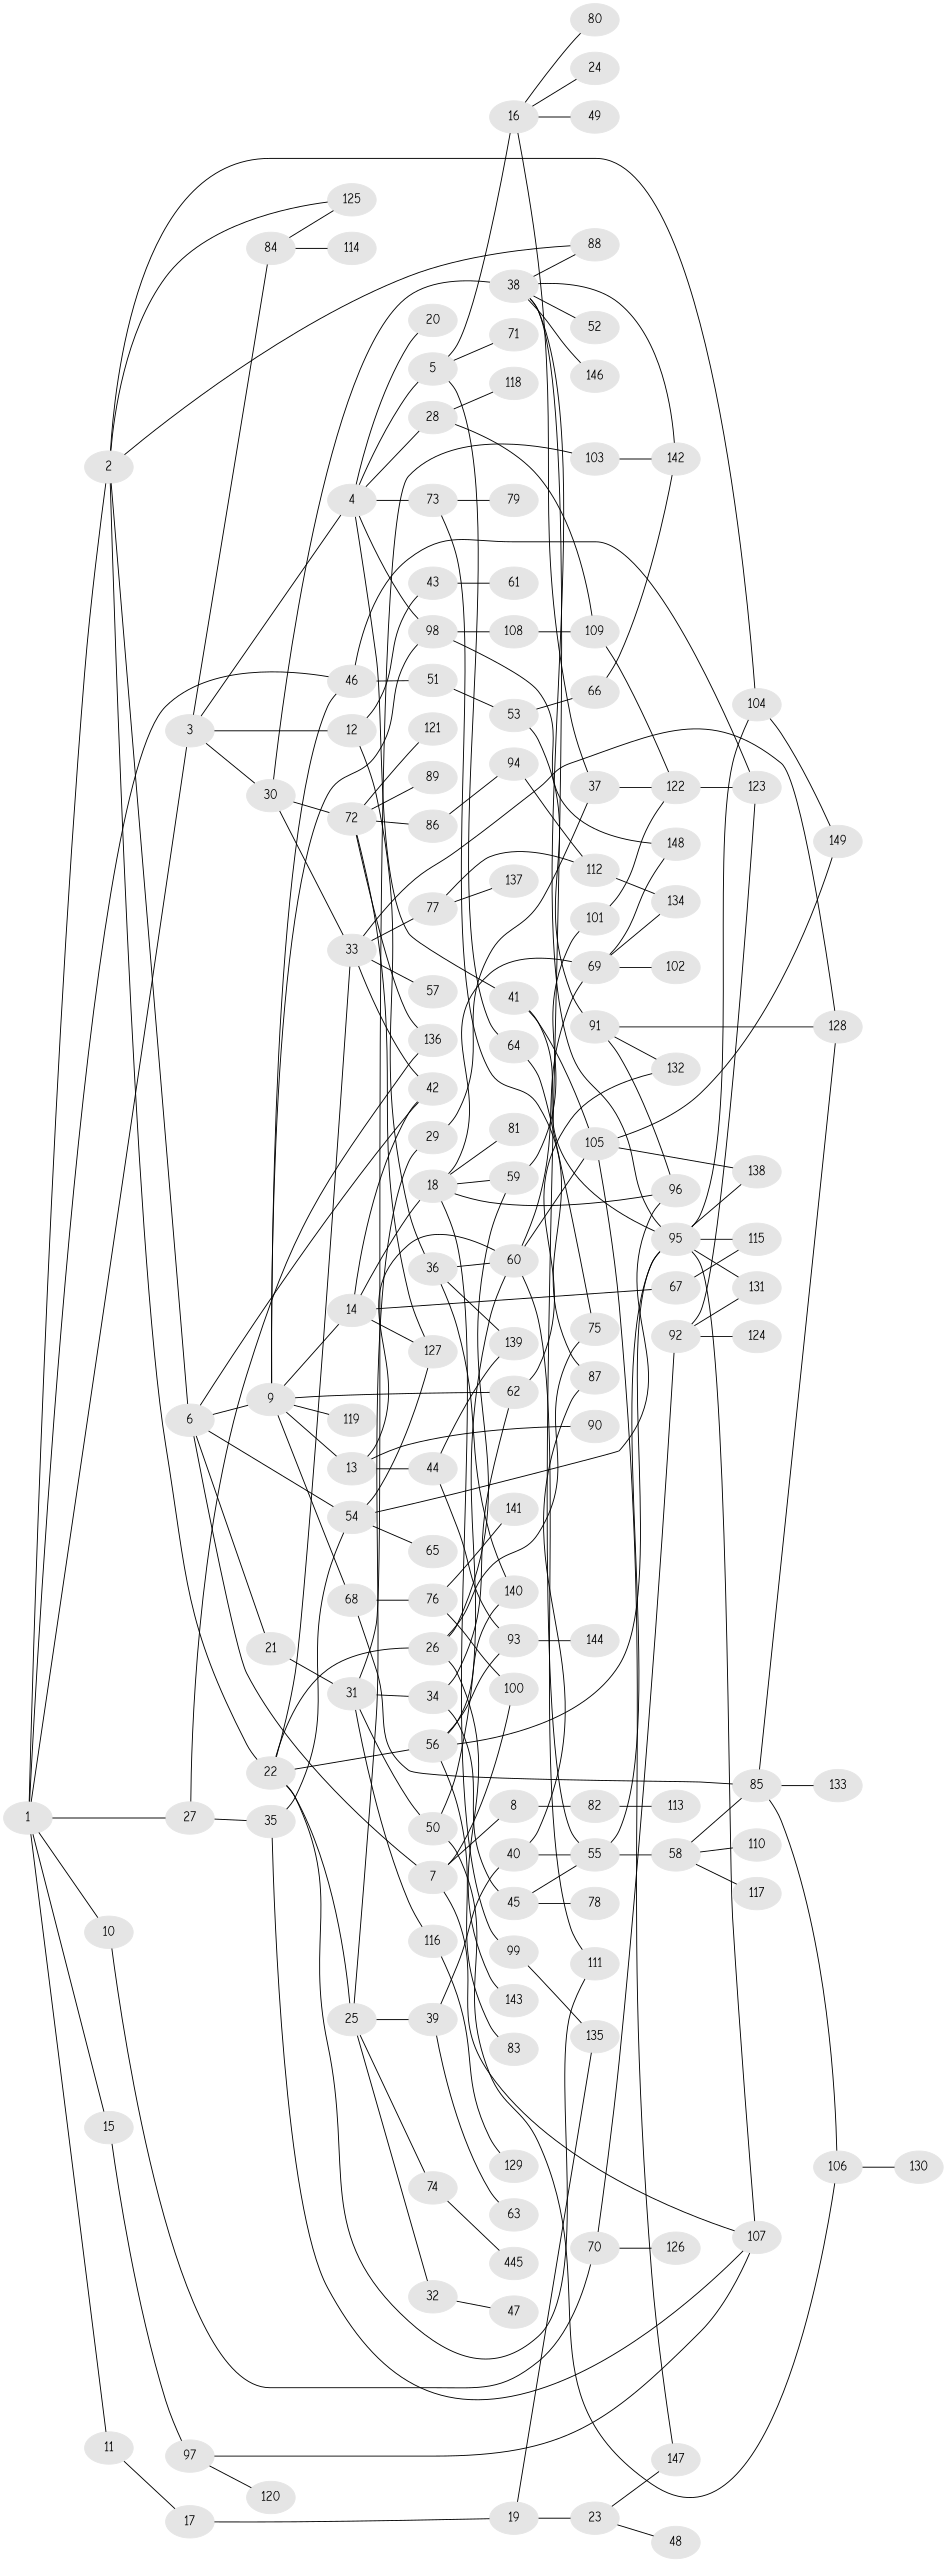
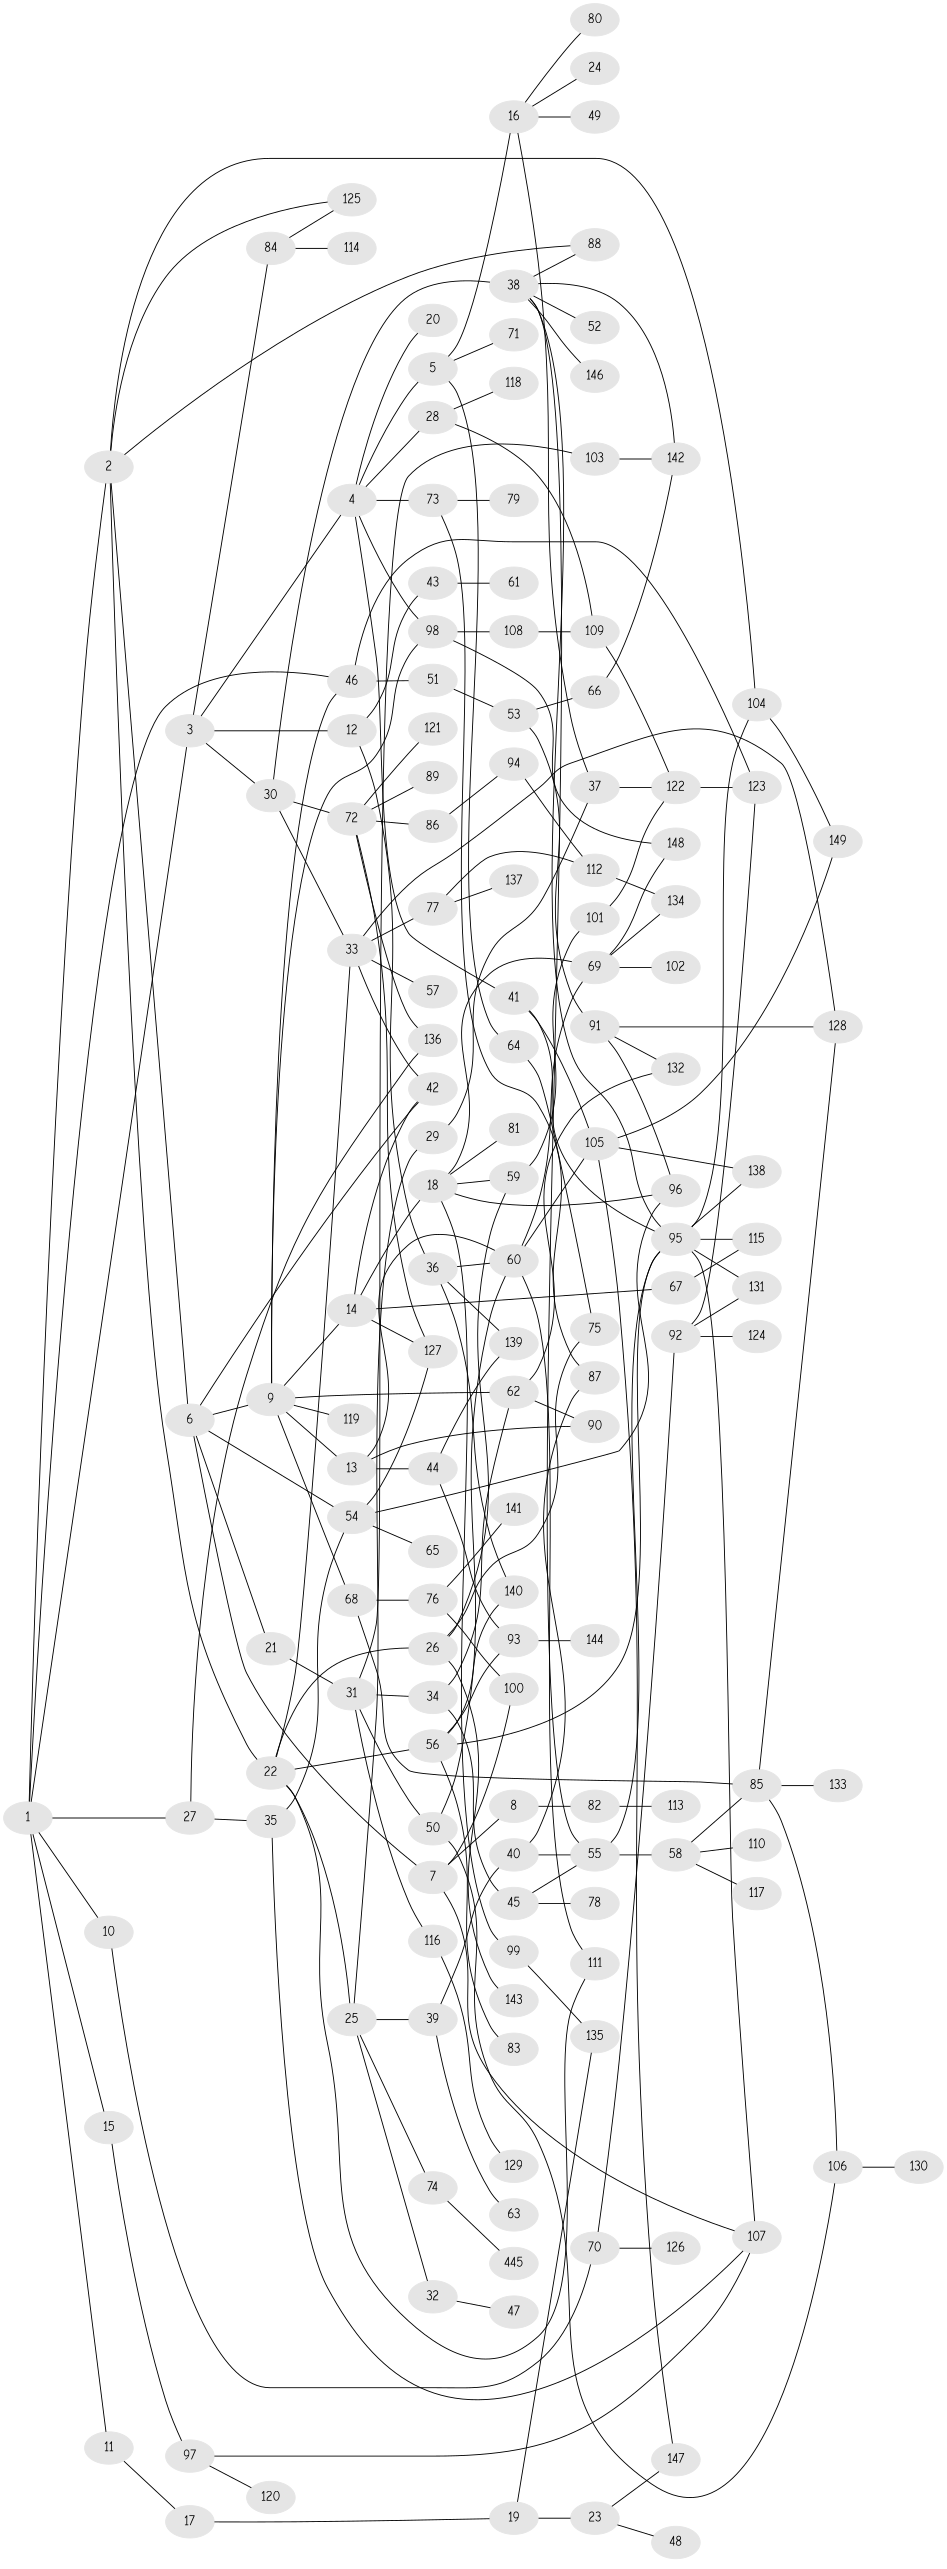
edge "62" -- "90": added
